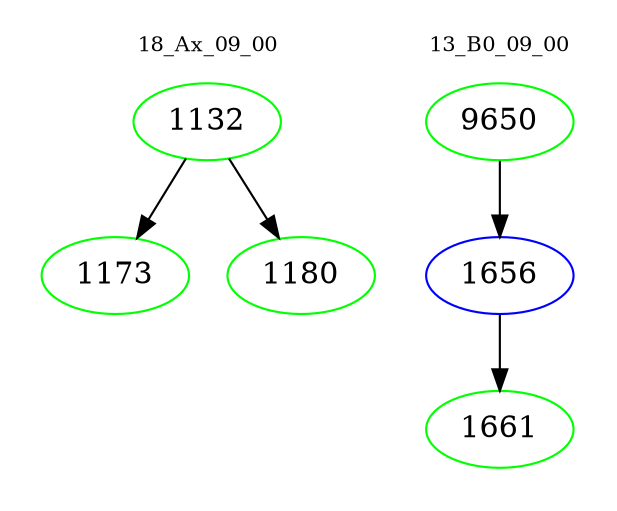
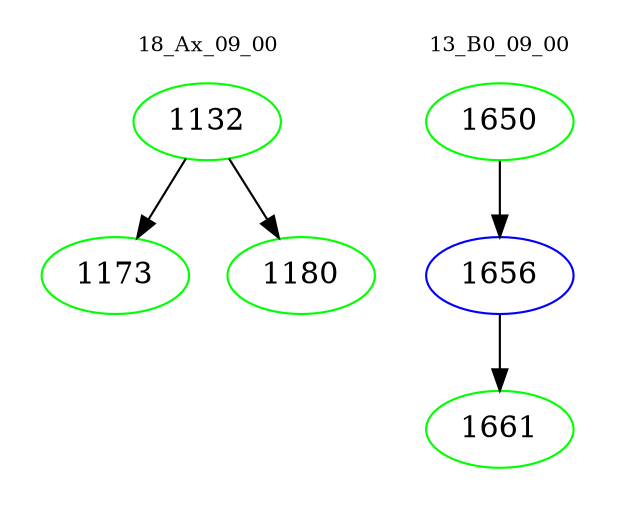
node "9650": label "9650" -> "1650"
